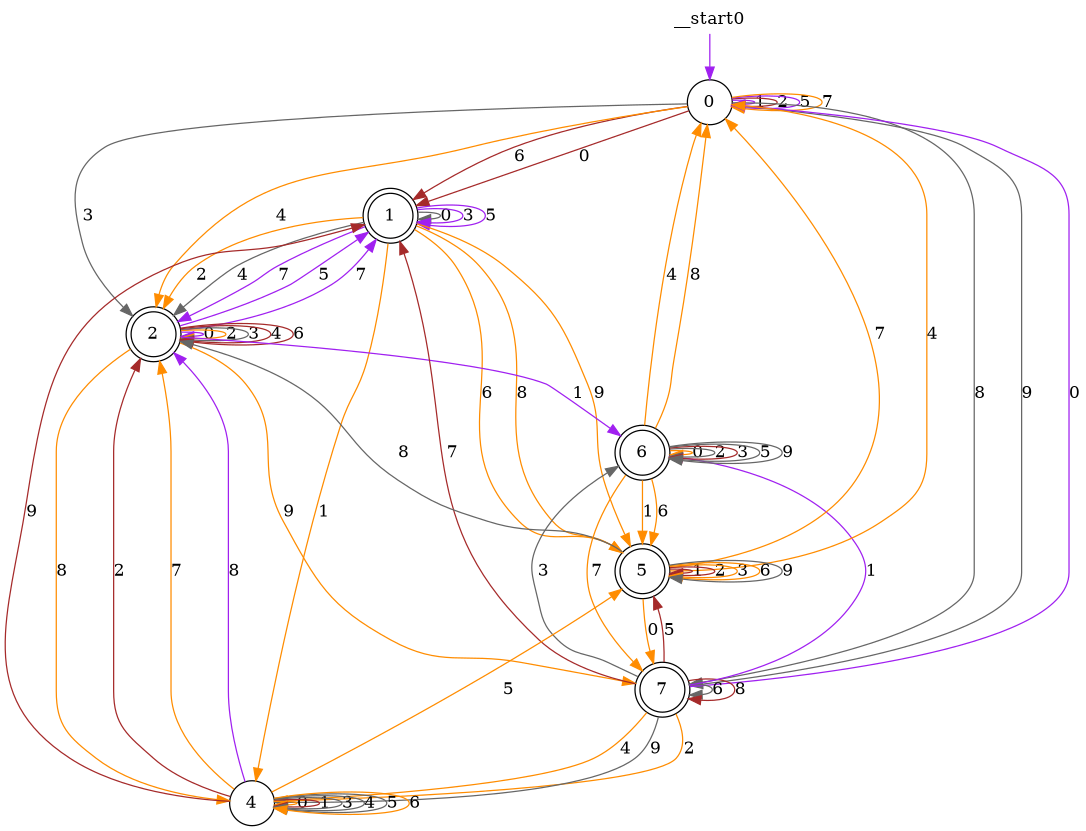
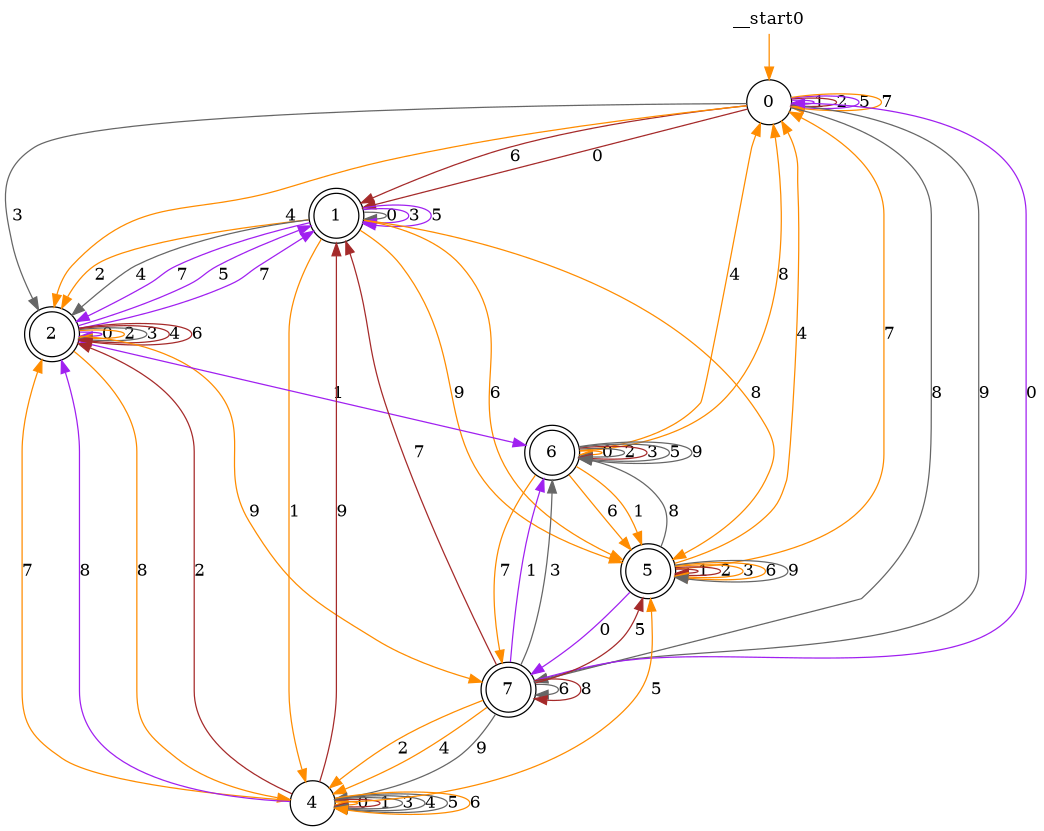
edge "__start0" -> "0": color purple -> darkorange
edge "5" -> "2": now "5" -> "6"
edge "5" -> "7": color darkorange -> purple
